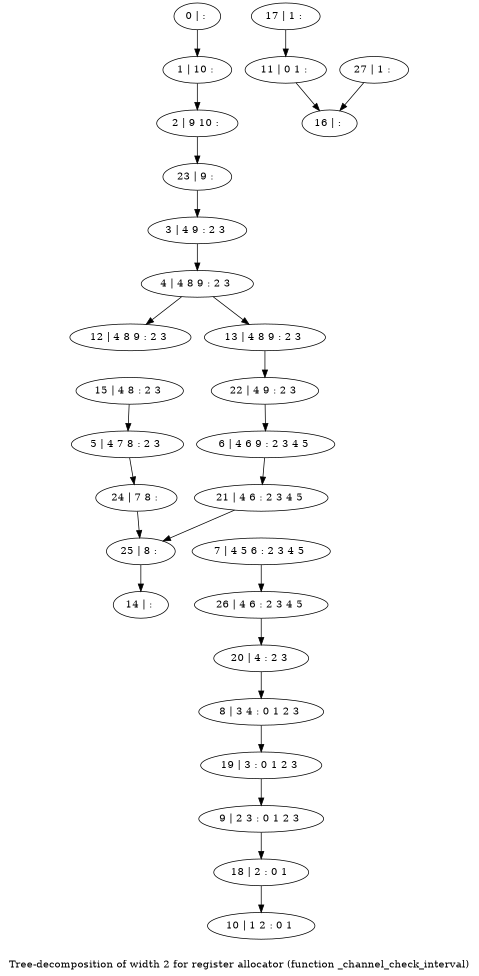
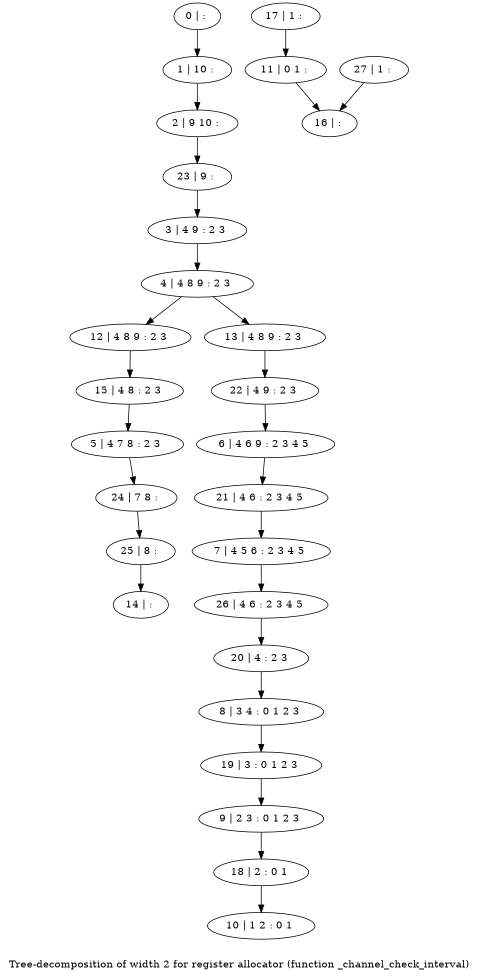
edge "12 | 4 8 9 : 2 3" -> "15 | 4 8 : 2 3": added
edge "21 | 4 6 : 2 3 4 5" -> "25 | 8 :": now "21 | 4 6 : 2 3 4 5" -> "7 | 4 5 6 : 2 3 4 5"
